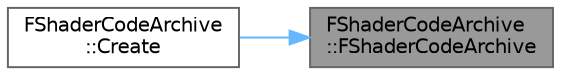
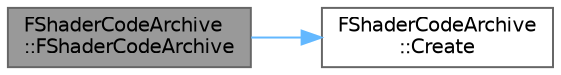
edge "FShaderCodeArchive ::Create" -> "FShaderCodeArchive ::FShaderCodeArchive": reversed
